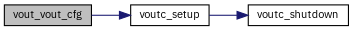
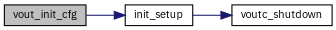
node "vout_vout_cfg": label "vout_vout_cfg" -> "vout_init_cfg"
node "voutc_setup": label "voutc_setup" -> "init_setup"
